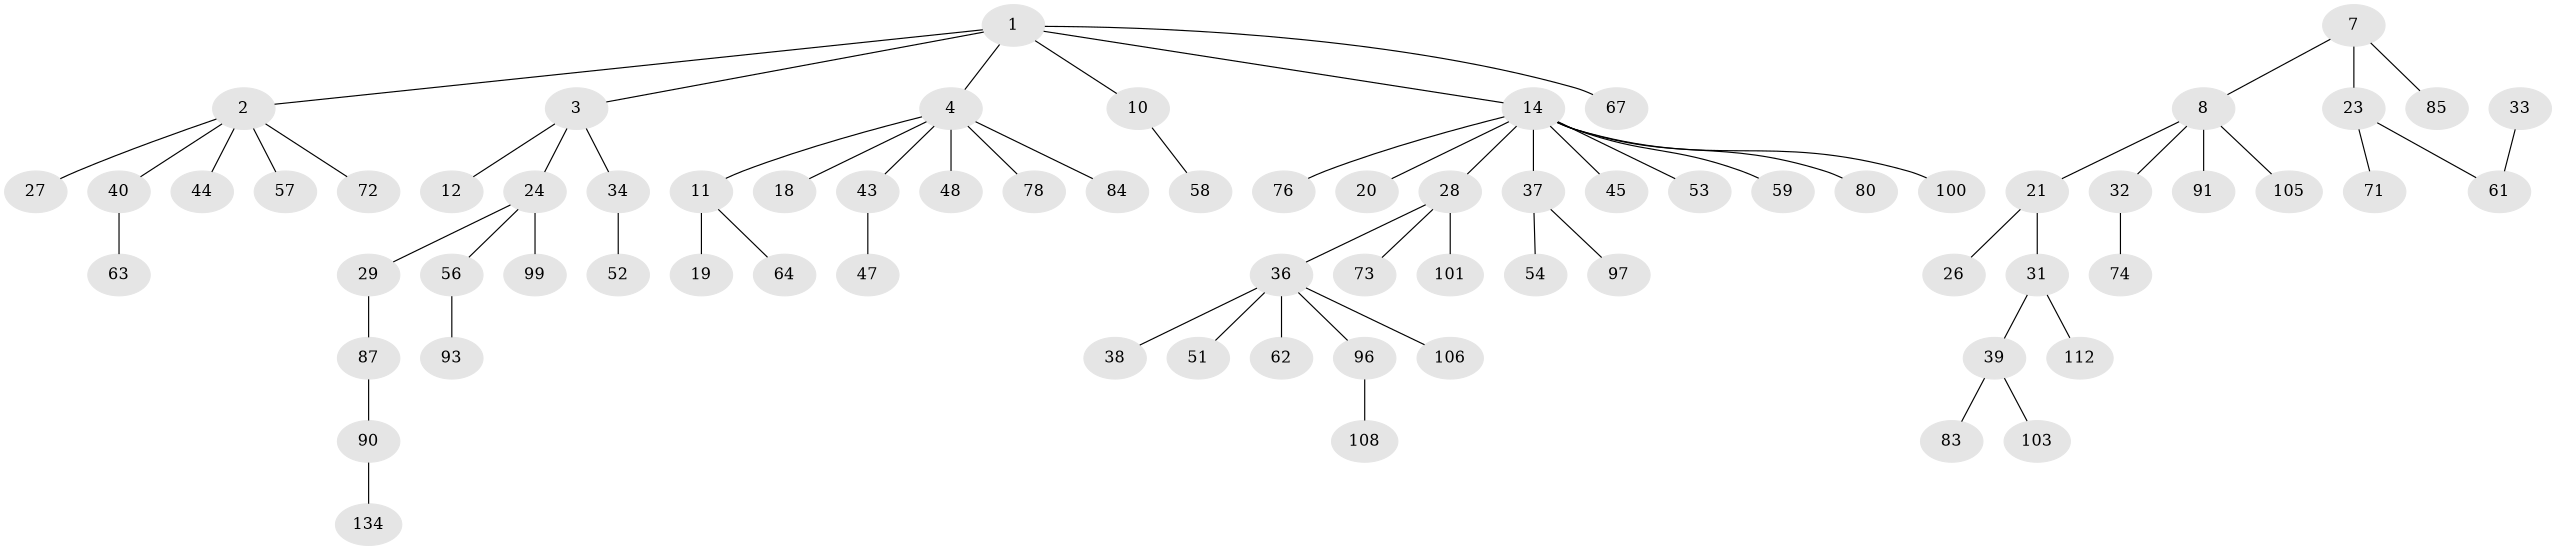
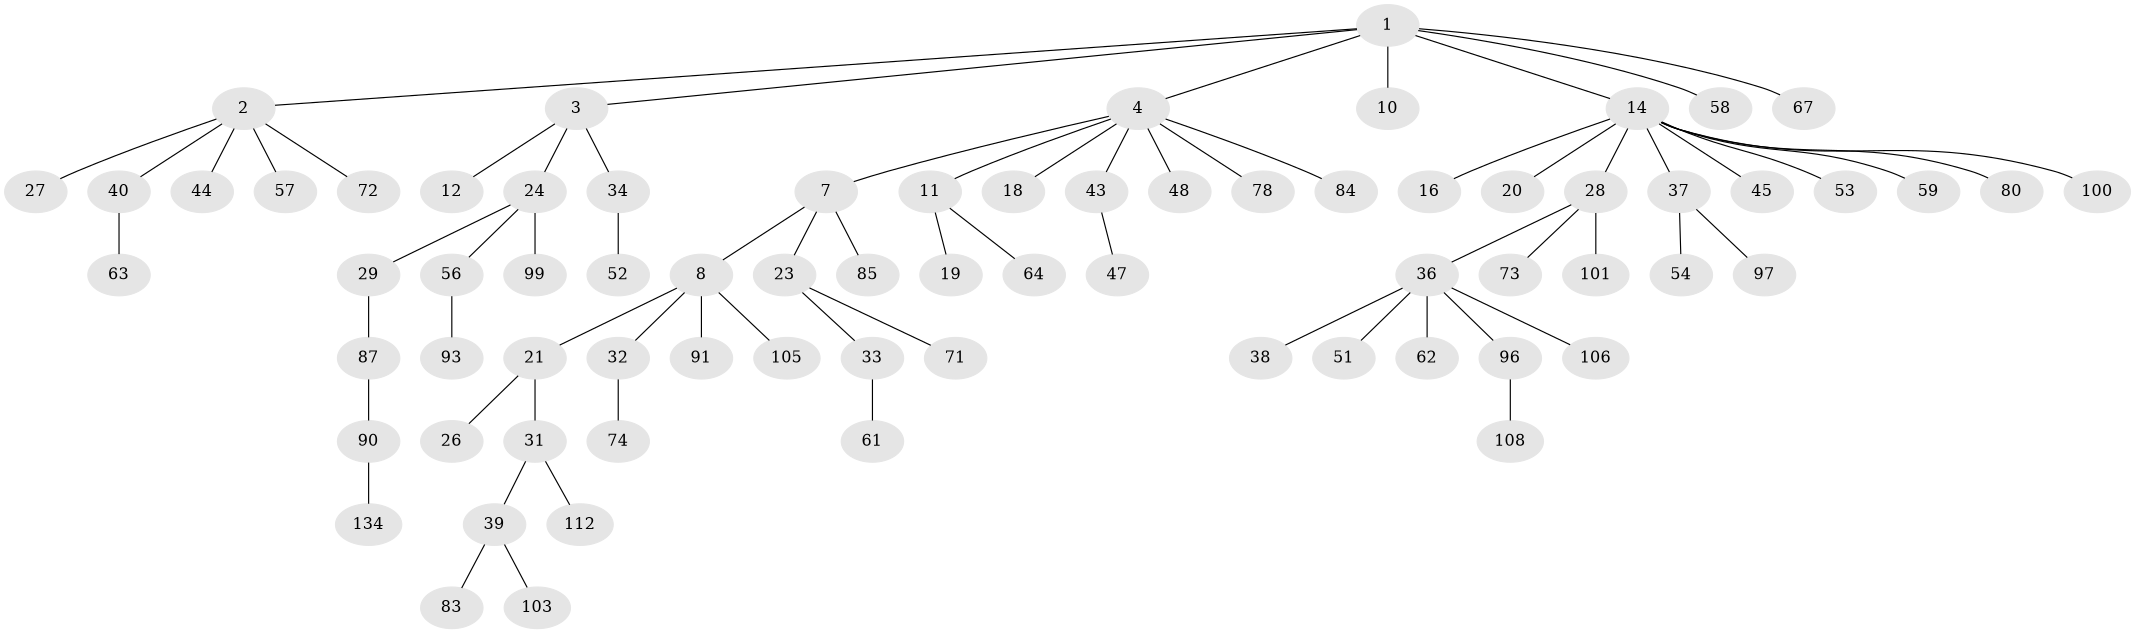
edge "4" -- "7": added
edge "10" -- "58": now "1" -- "58"
edge "23" -- "61": now "23" -- "33"
node "76": label "76" -> "16"
